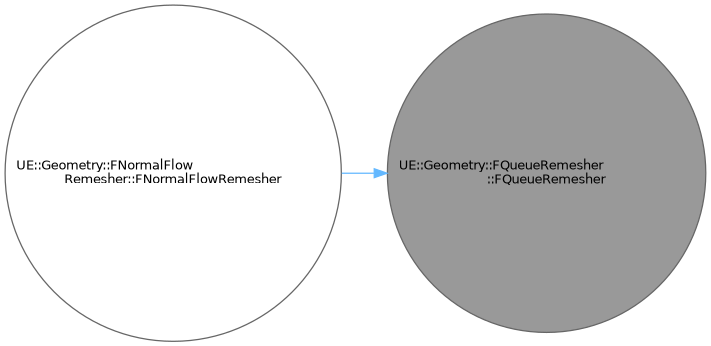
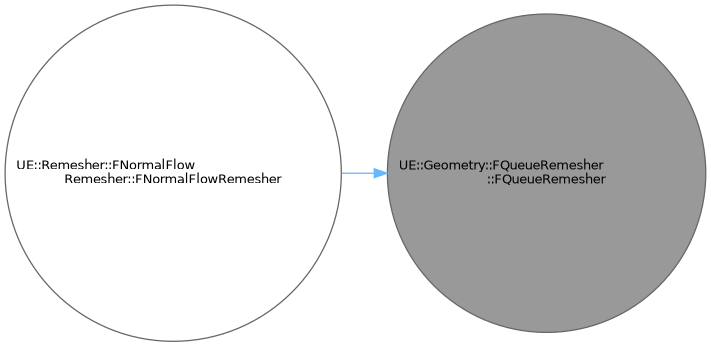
node "UE::Geometry::FNormalFlow Remesher::FNormalFlowRemesher": label "UE::Geometry::FNormalFlow Remesher::FNormalFlowRemesher" -> "UE::Remesher::FNormalFlow Remesher::FNormalFlowRemesher"
